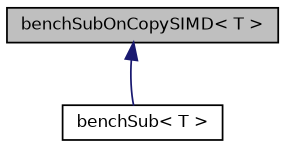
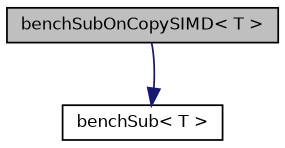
edge "benchSub< T >" -> "benchSubOnCopySIMD< T >": reversed
